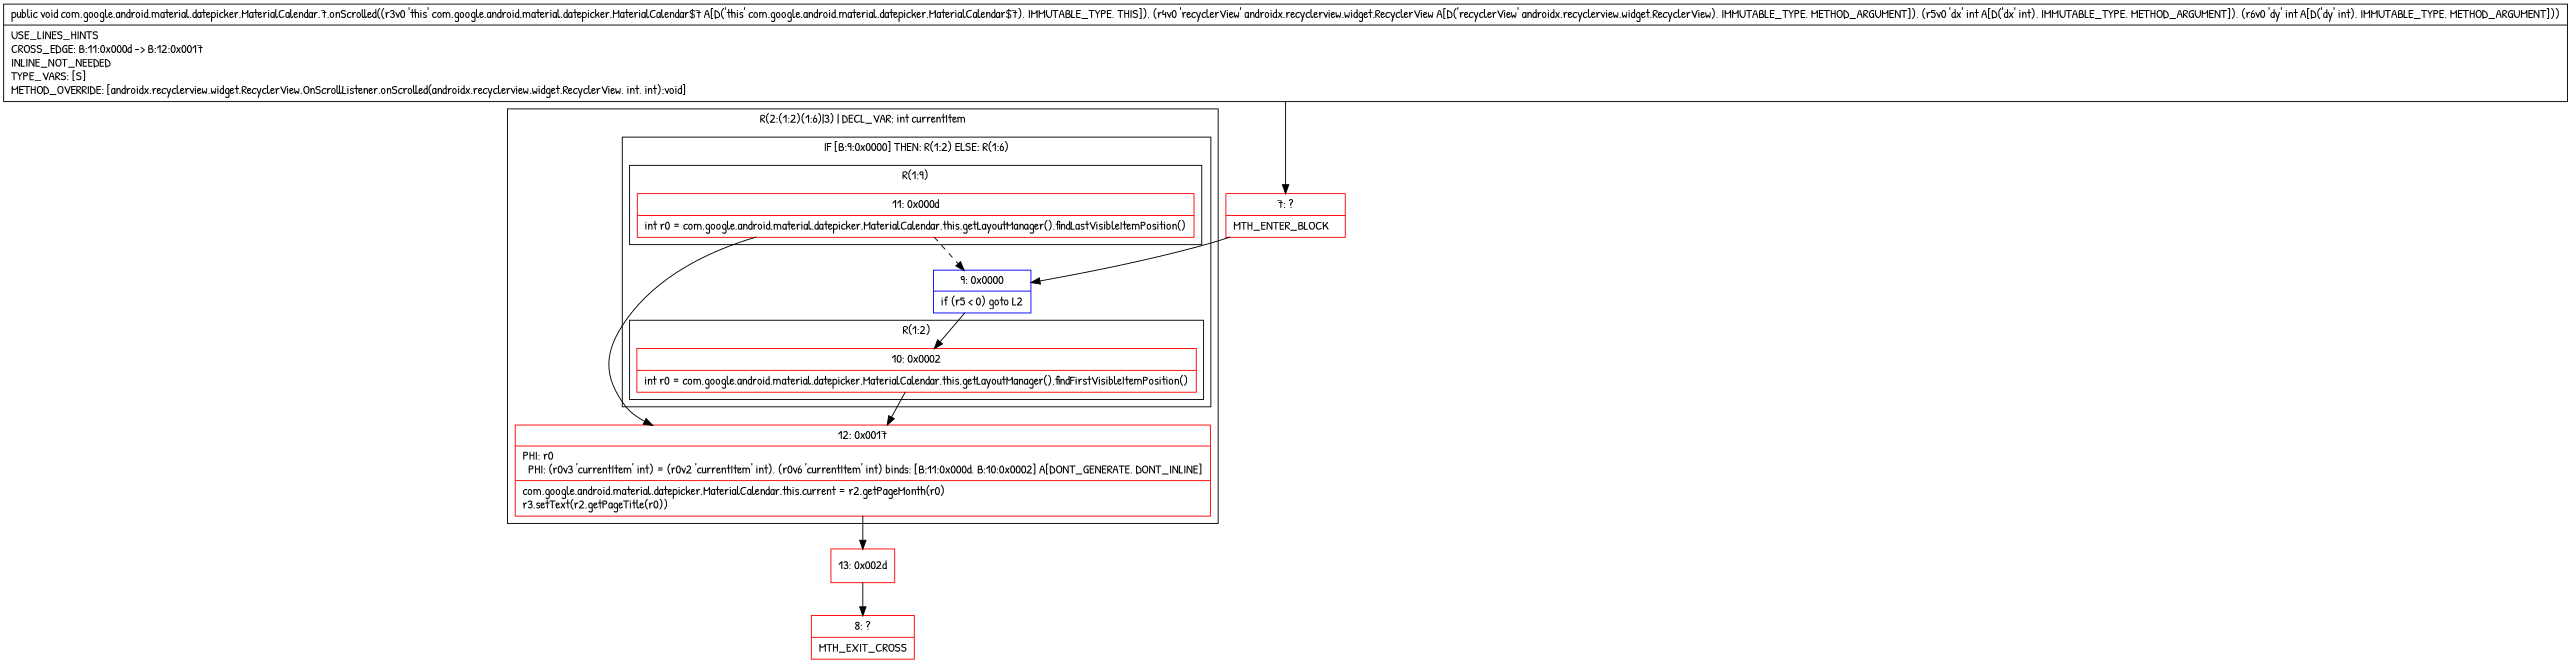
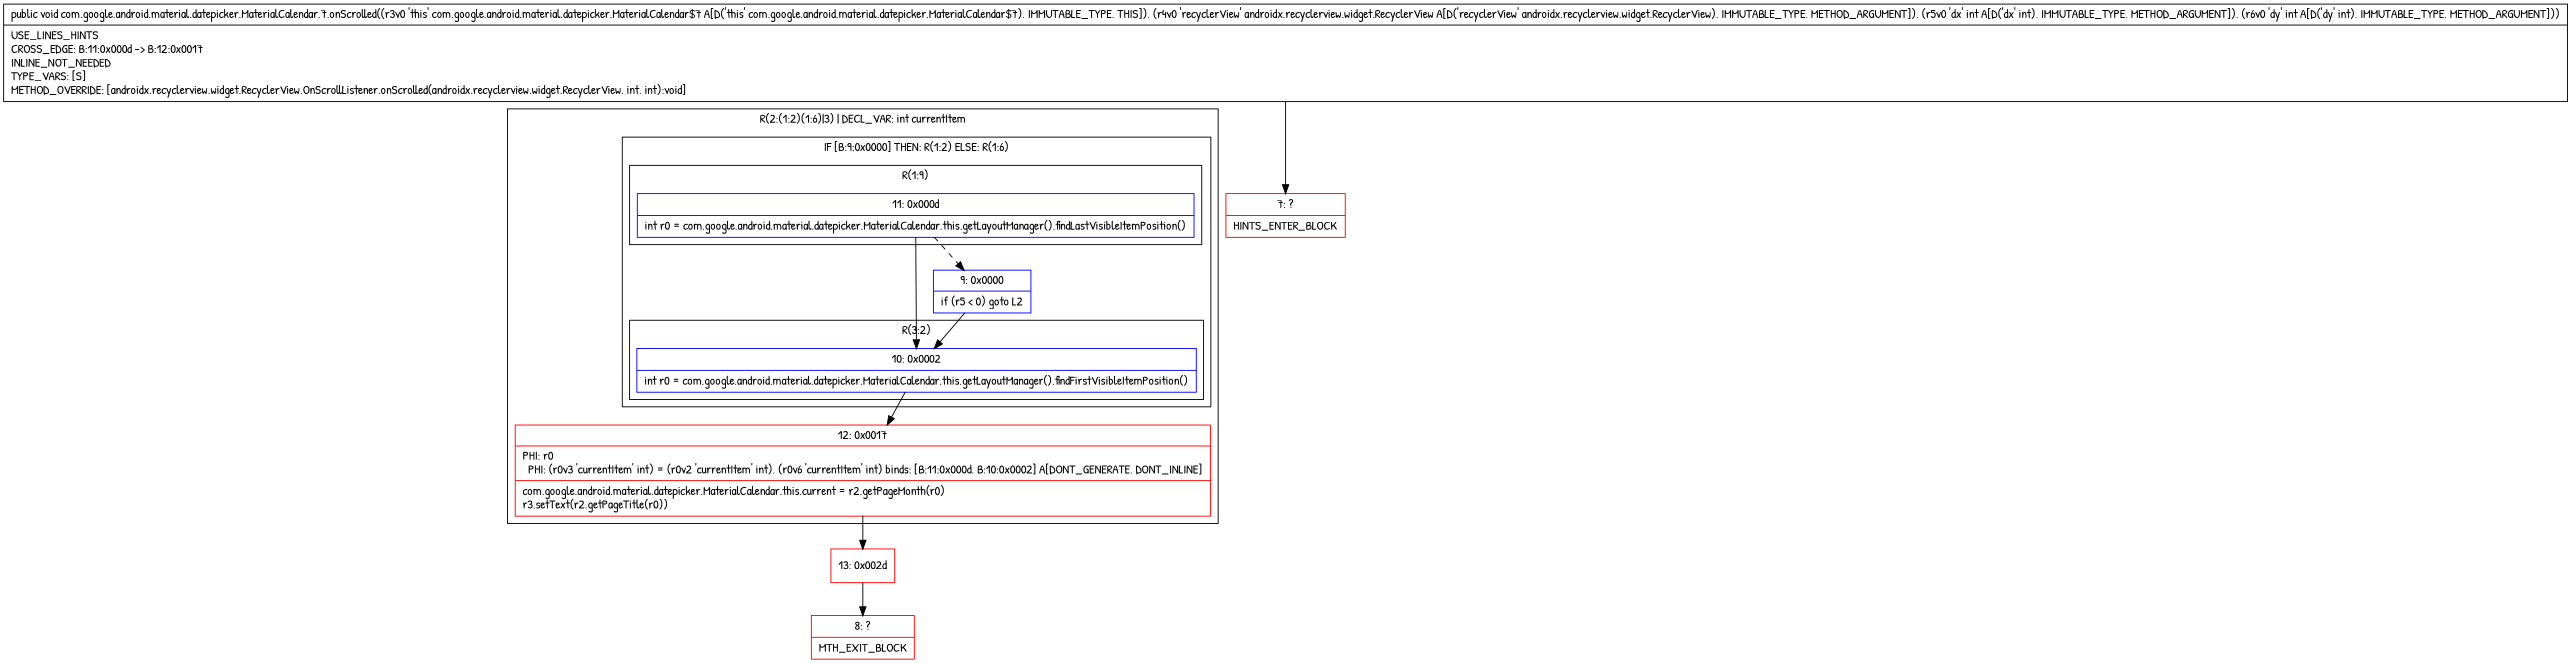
node "11: 0x000d": color red -> blue
node "7: ?": text "MTH_ENTER_BLOCK" -> "HINTS_ENTER_BLOCK"
edge "7: ?" -> "9: 0x0000": removed
edge "11: 0x000d" -> "12: 0x0017": now "11: 0x000d" -> "10: 0x0002"
cluster "R(1:2)": label "R(1:2)" -> "R(3:2)"
node "10: 0x0002": color red -> blue
node "8: ?": text "MTH_EXIT_CROSS" -> "MTH_EXIT_BLOCK"
